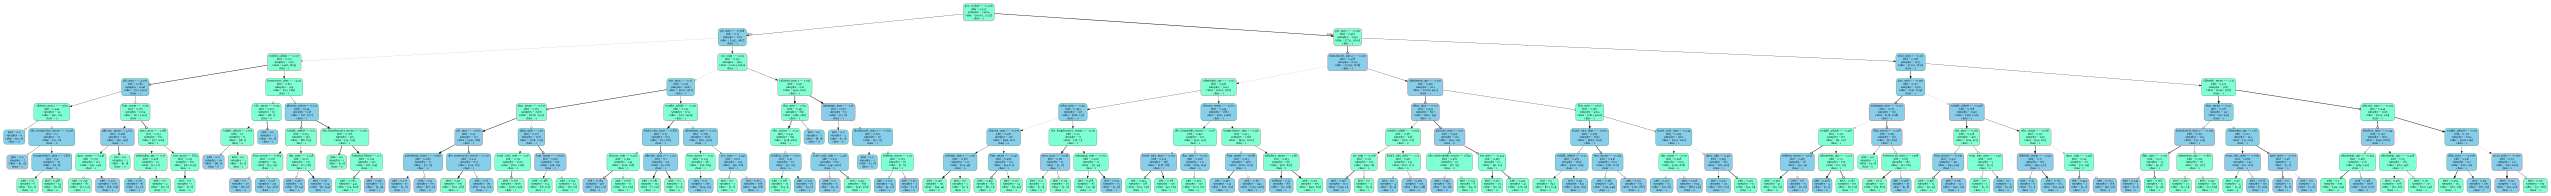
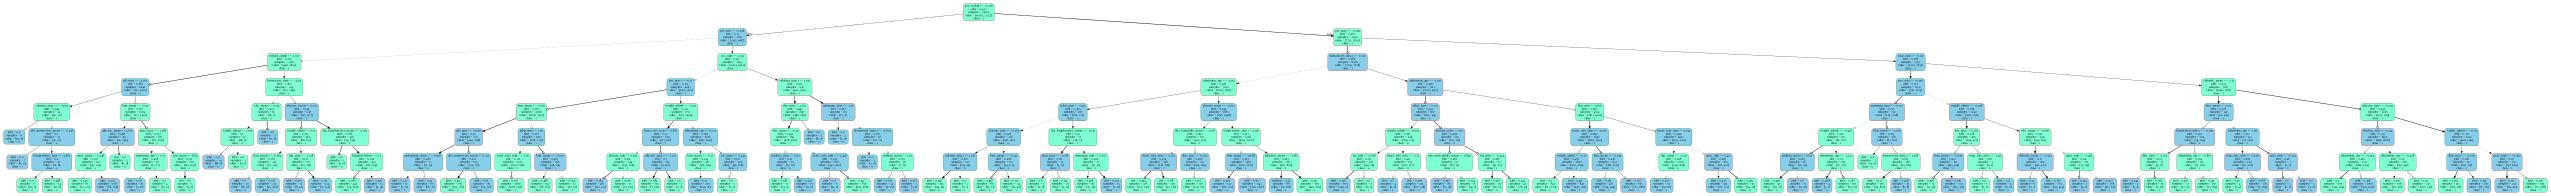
node "gini = 0.246 samples = 83 value = [22, 131] class = 1": color red -> darkgreen
node "gini = 0.488 samples = 114 value = [78, 107] class = 1": color darkgreen -> red
node "gini = 0.103 samples = 508 value = [44, 768] class = 1": removed
node "gini = 0.499 samples = 141 value = [116, 105] class = 0": color darkgreen -> red
node "gini = 0.496 samples = 1024 value = [880, 743] class = 0": removed
node "gini = 0.49 samples = 4 value = [3, 4] class = 9": label "gini = 0.49 samples = 4 value = [3, 4] class = 9" -> "gini = 0.49 samples = 4 value = [3, 4] class = 1"
